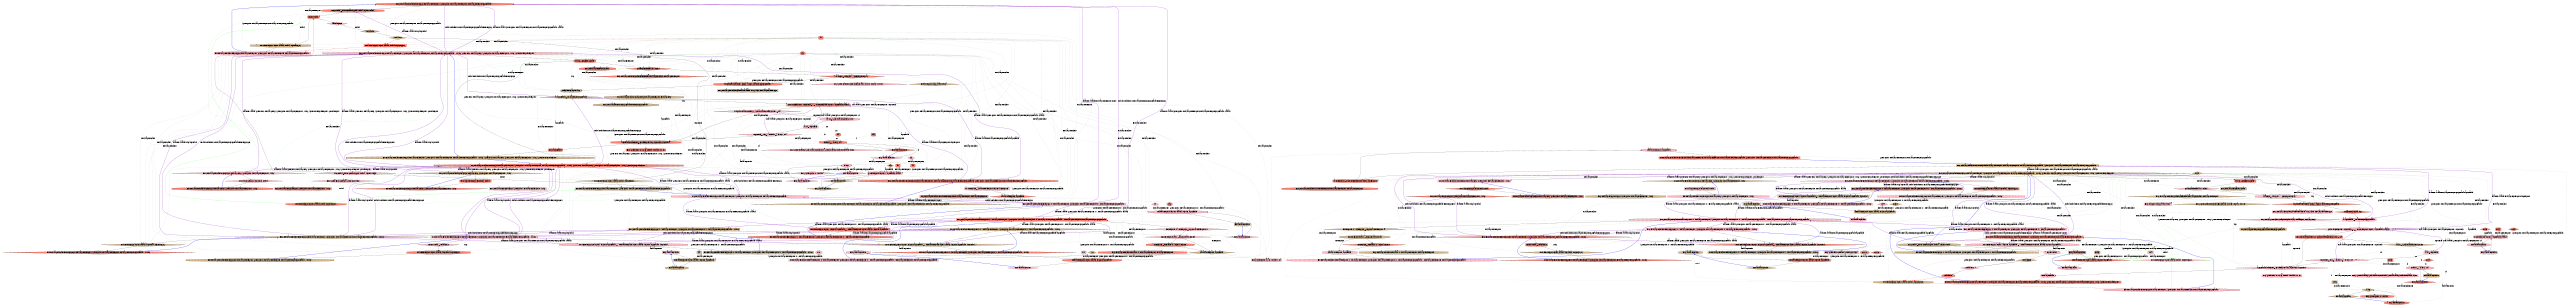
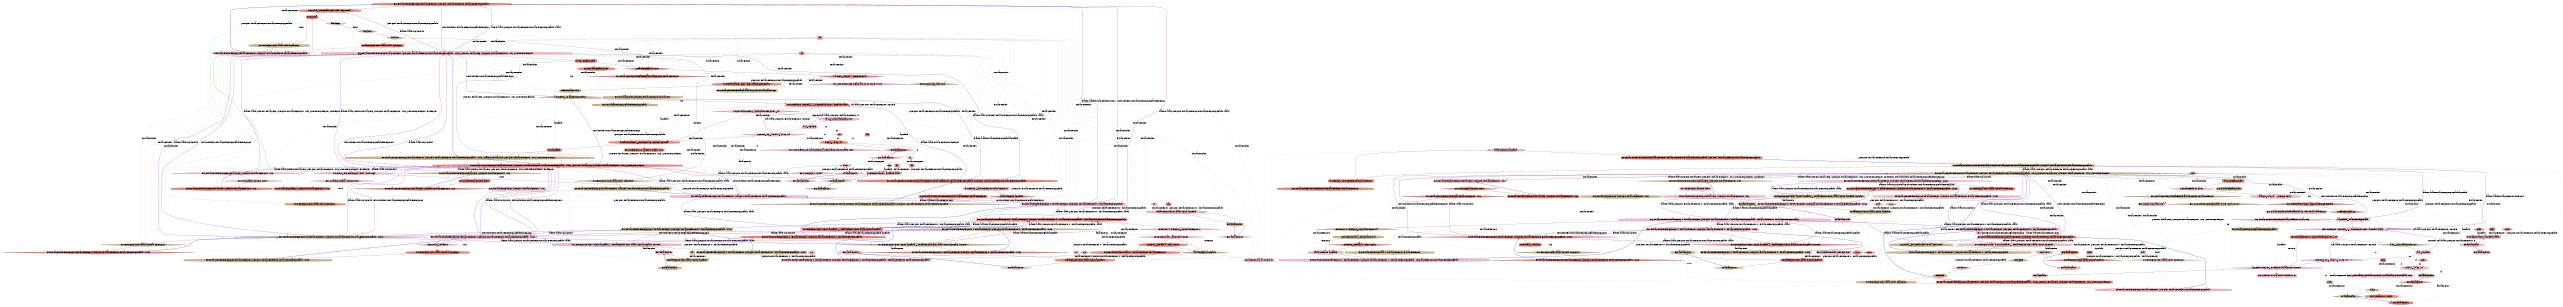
node "n94": shape octagon -> diamond
node "m0_500": label "m0_500" -> "m0_100"
